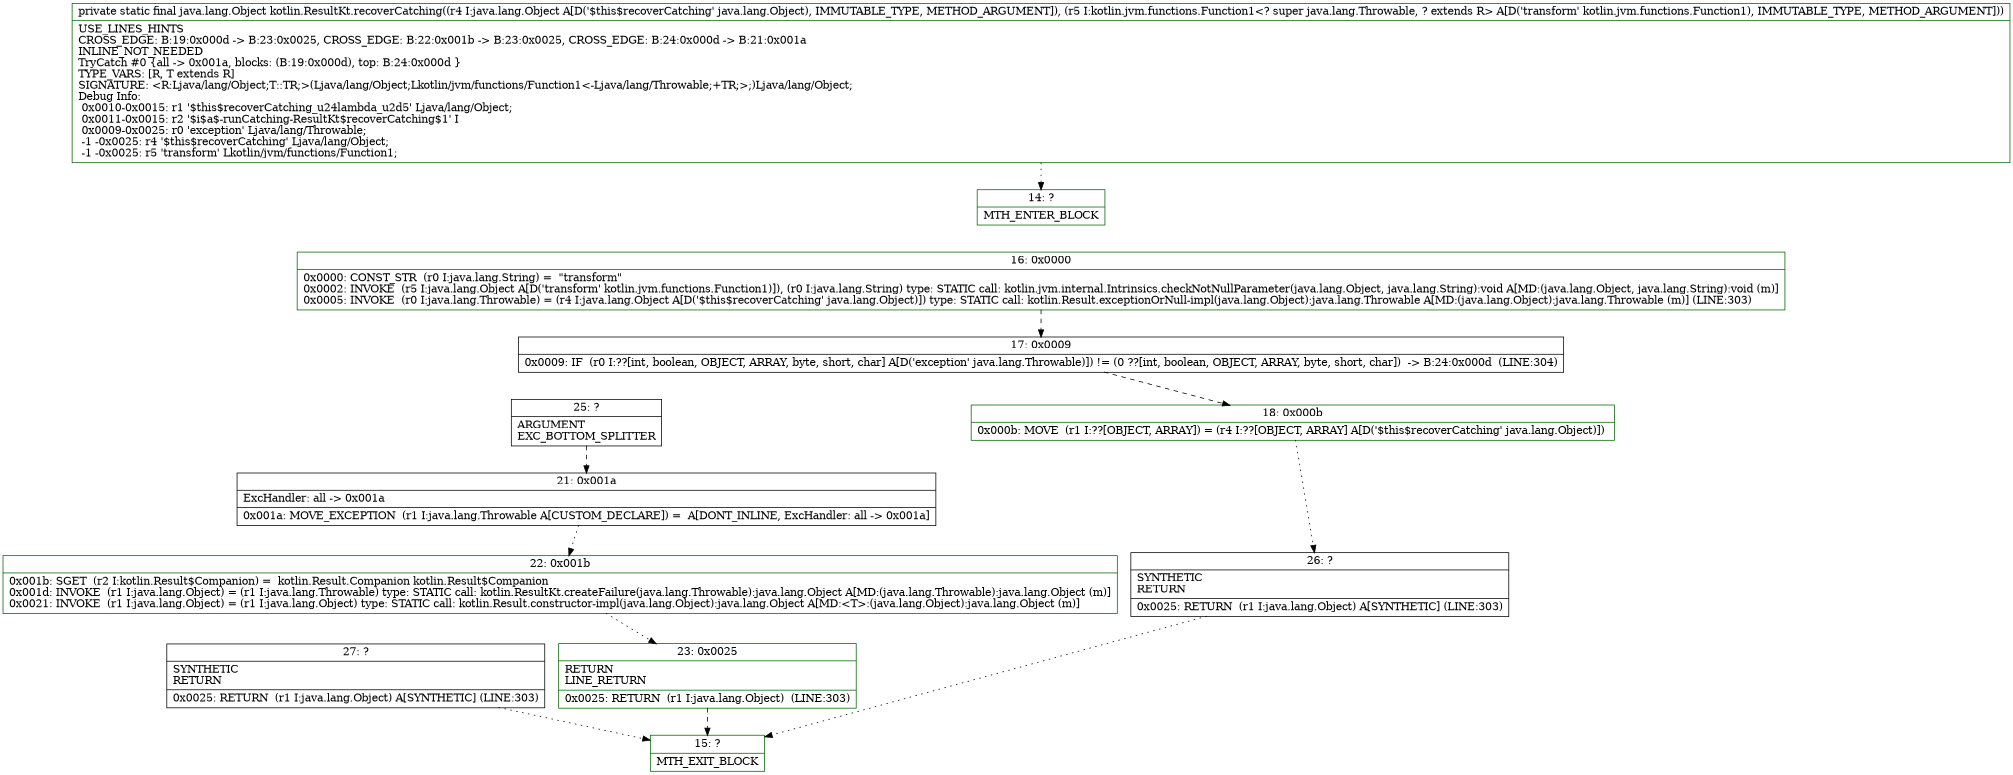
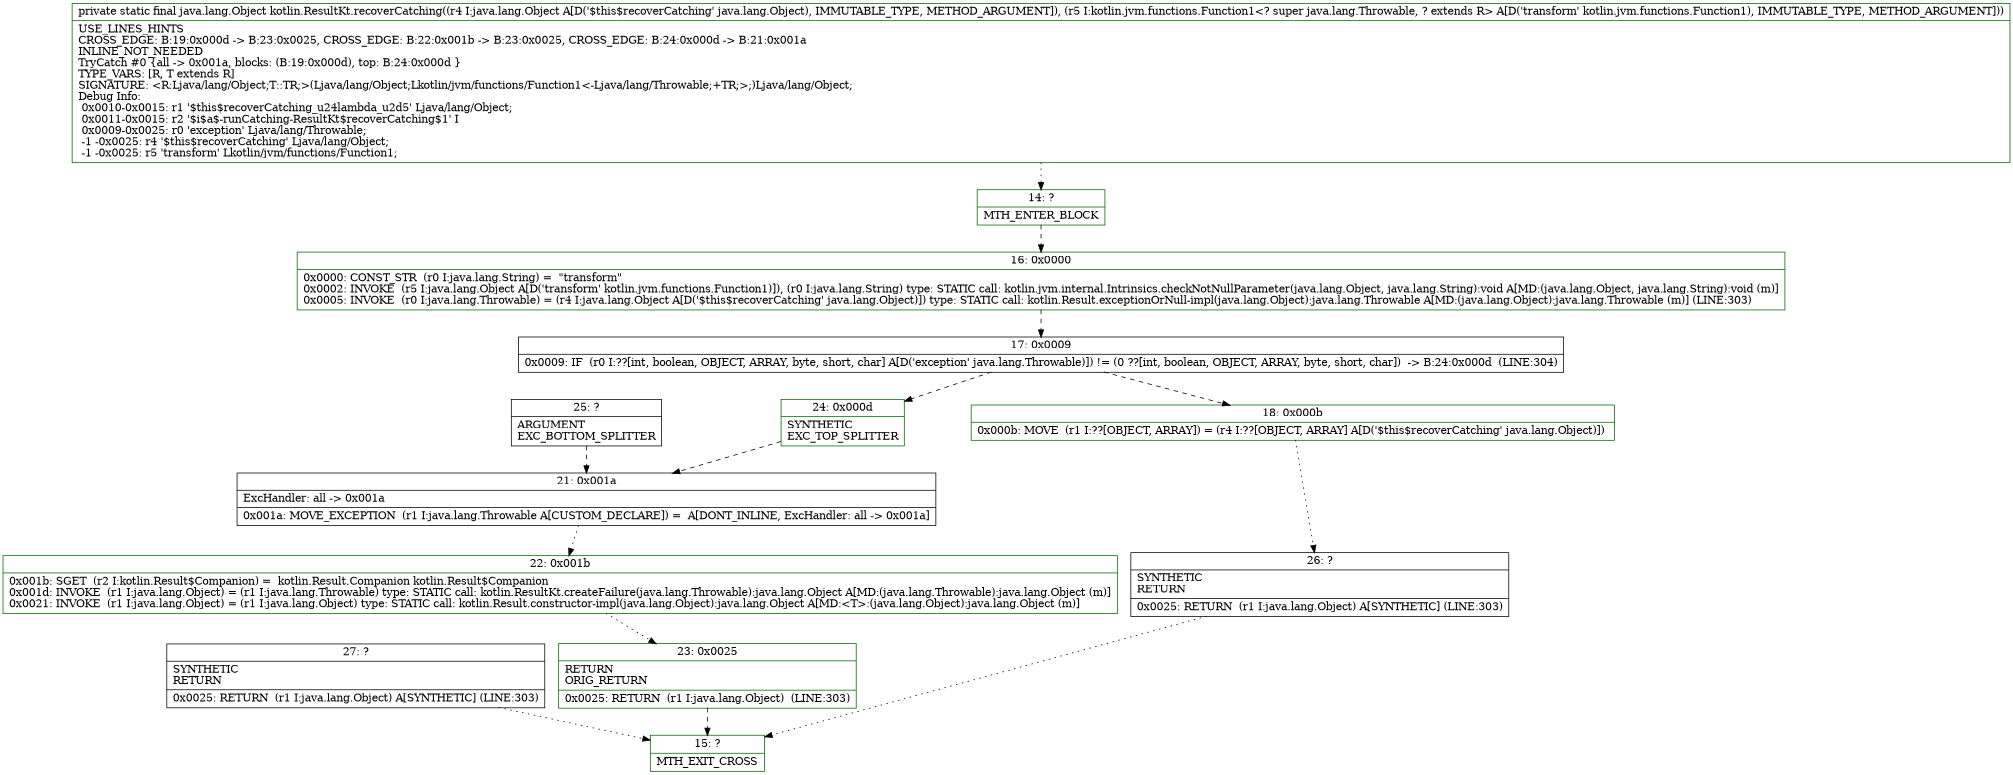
edge "14: ?" -> "16: 0x0000": added
node "24: 0x000d": added
node "23: 0x0025": text "LINE_RETURN" -> "ORIG_RETURN"
node "15: ?": text "MTH_EXIT_BLOCK" -> "MTH_EXIT_CROSS"
